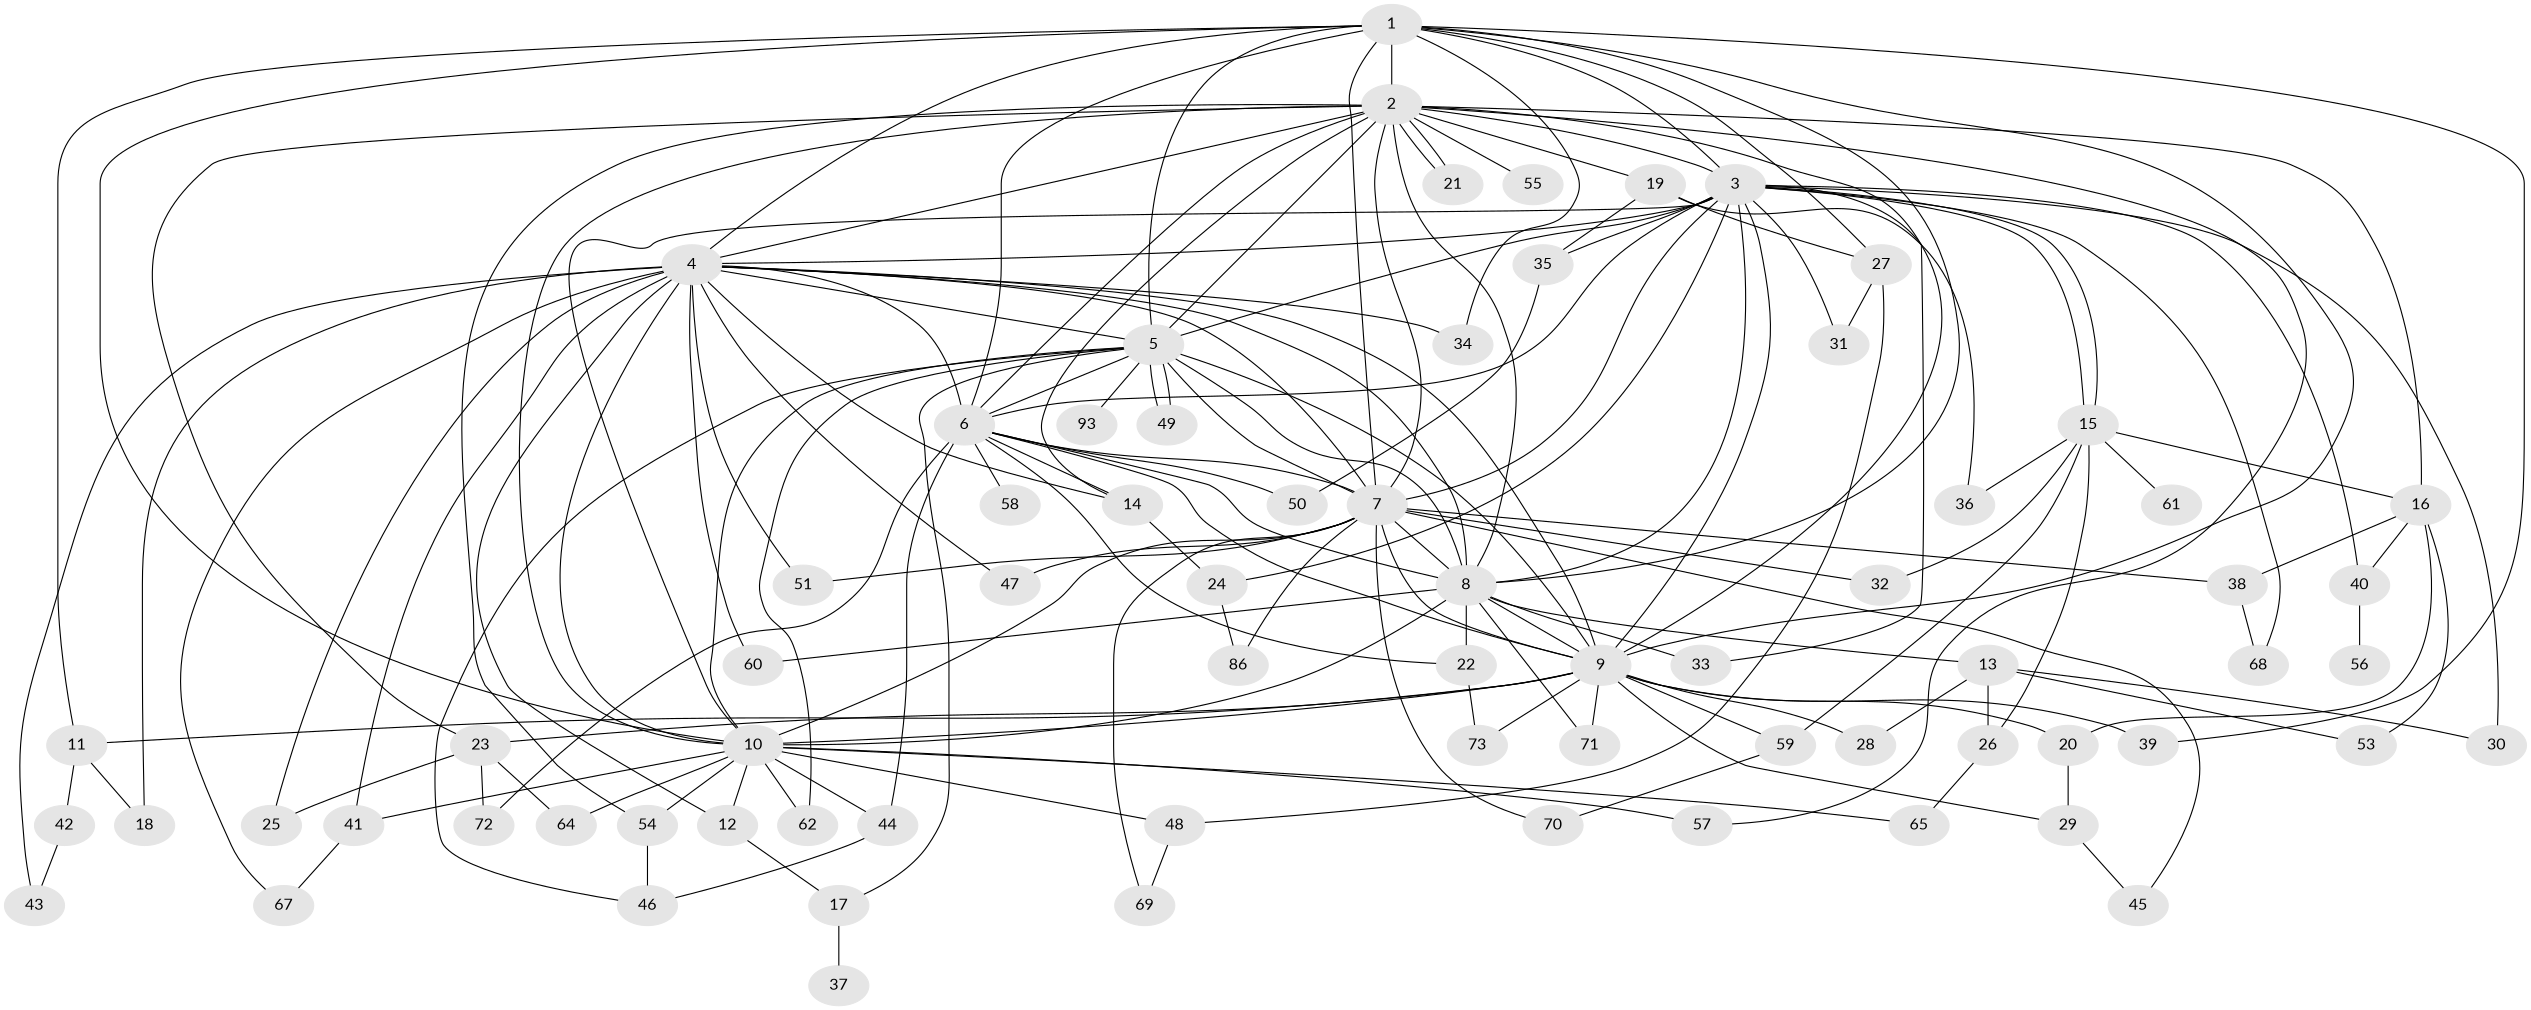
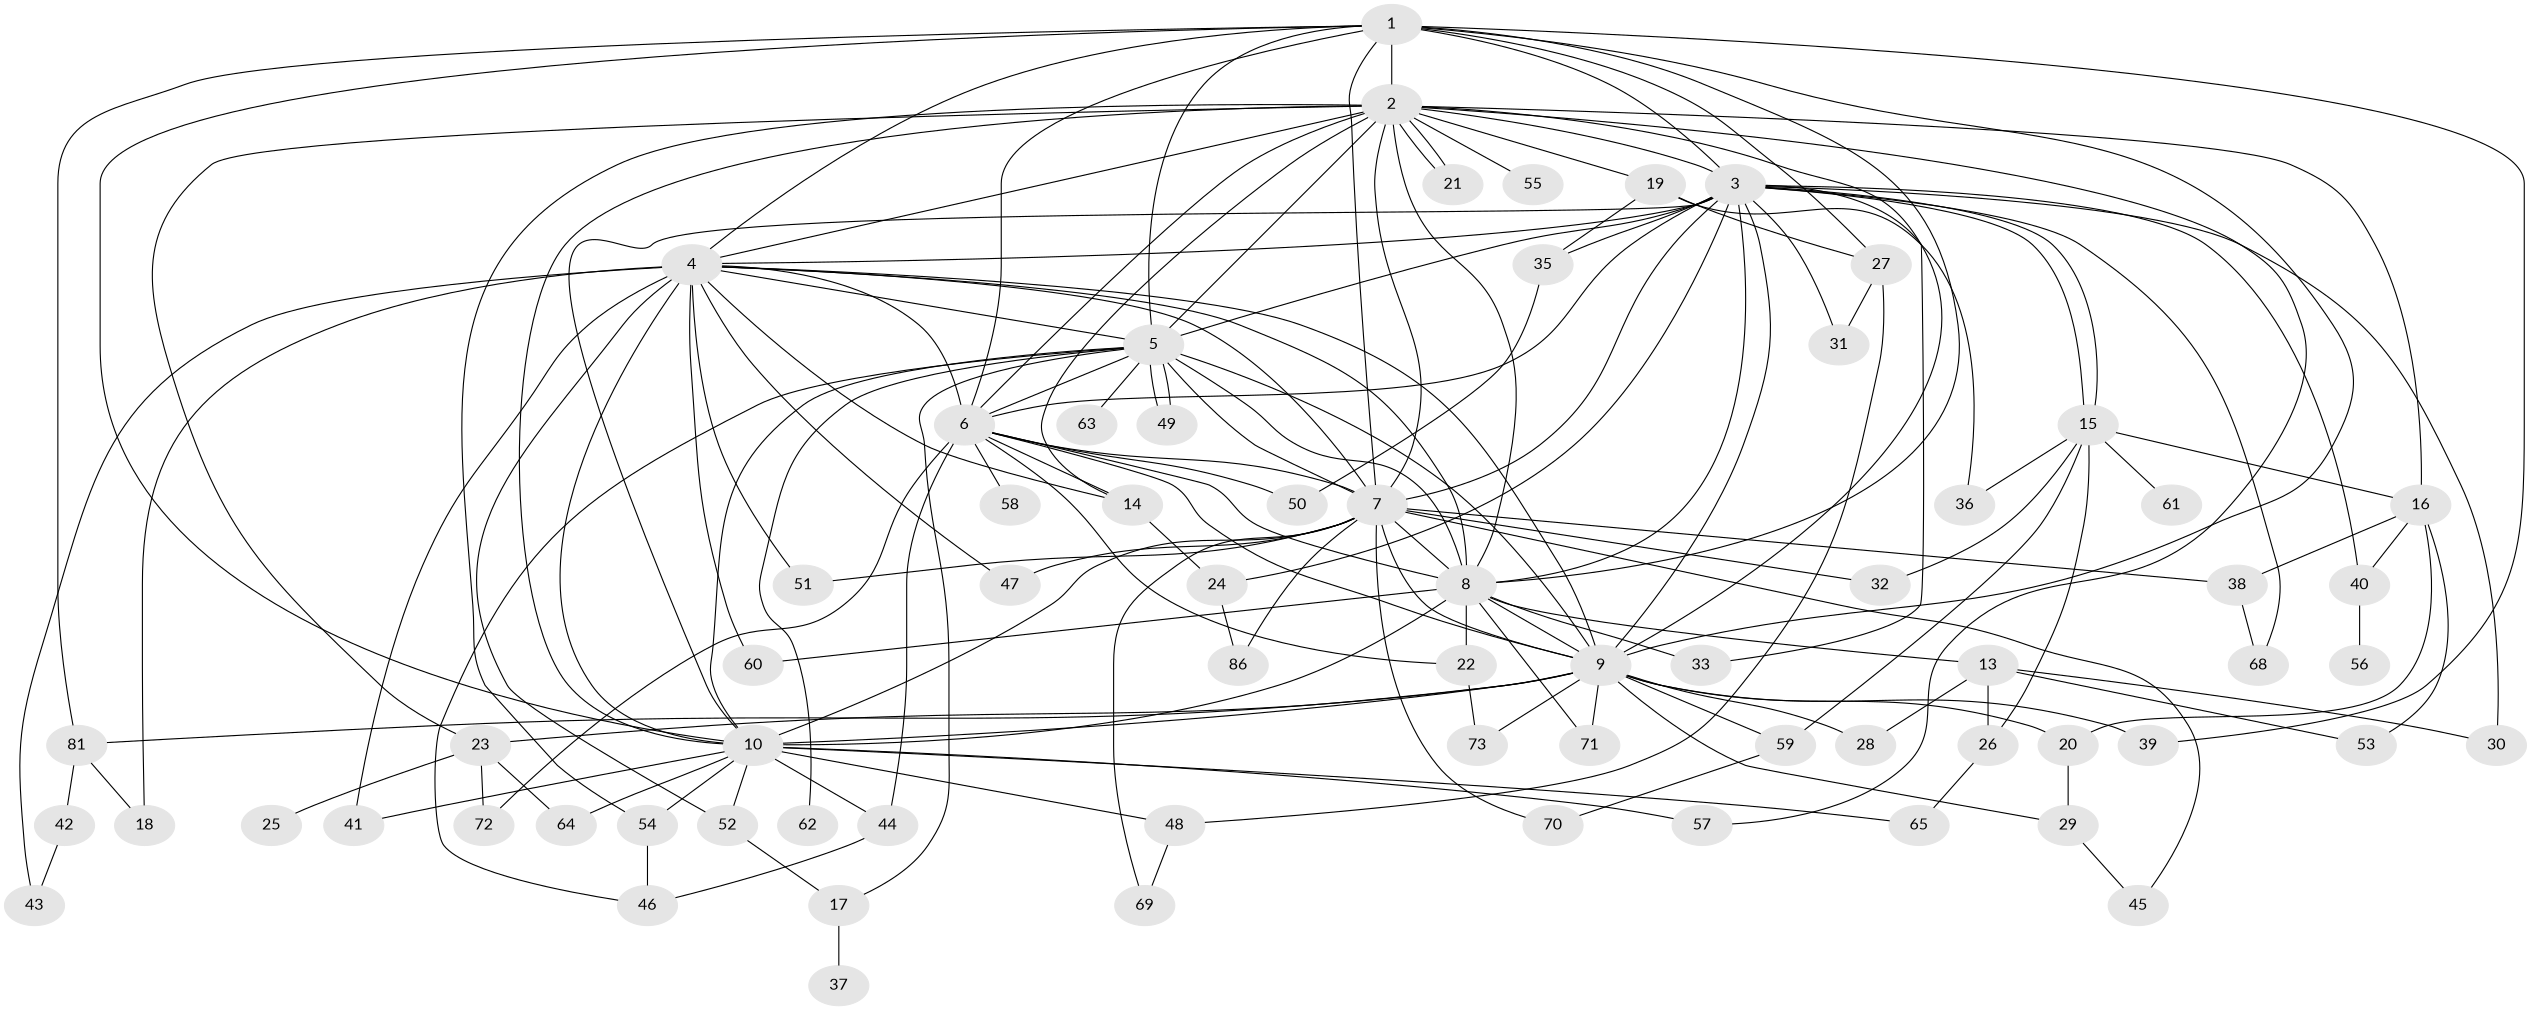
node "34": removed
node "93": label "93" -> "63"
edge "4" -- "25": removed
node "11": label "11" -> "81"
edge "10" -- "62": removed
node "12": label "12" -> "52"
node "67": removed
